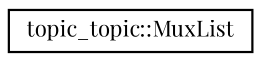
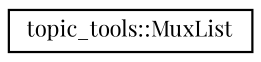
node "topic_topic::MuxList": label "topic_topic::MuxList" -> "topic_tools::MuxList"
